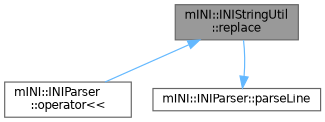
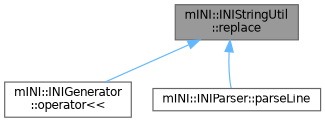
edge "mINI::INIStringUtil ::replace" -> "mINI::INIParser::parseLine": reversed
node "mINI::INIParser ::operator<<": label "mINI::INIParser ::operator<<" -> "mINI::INIGenerator ::operator<<"
